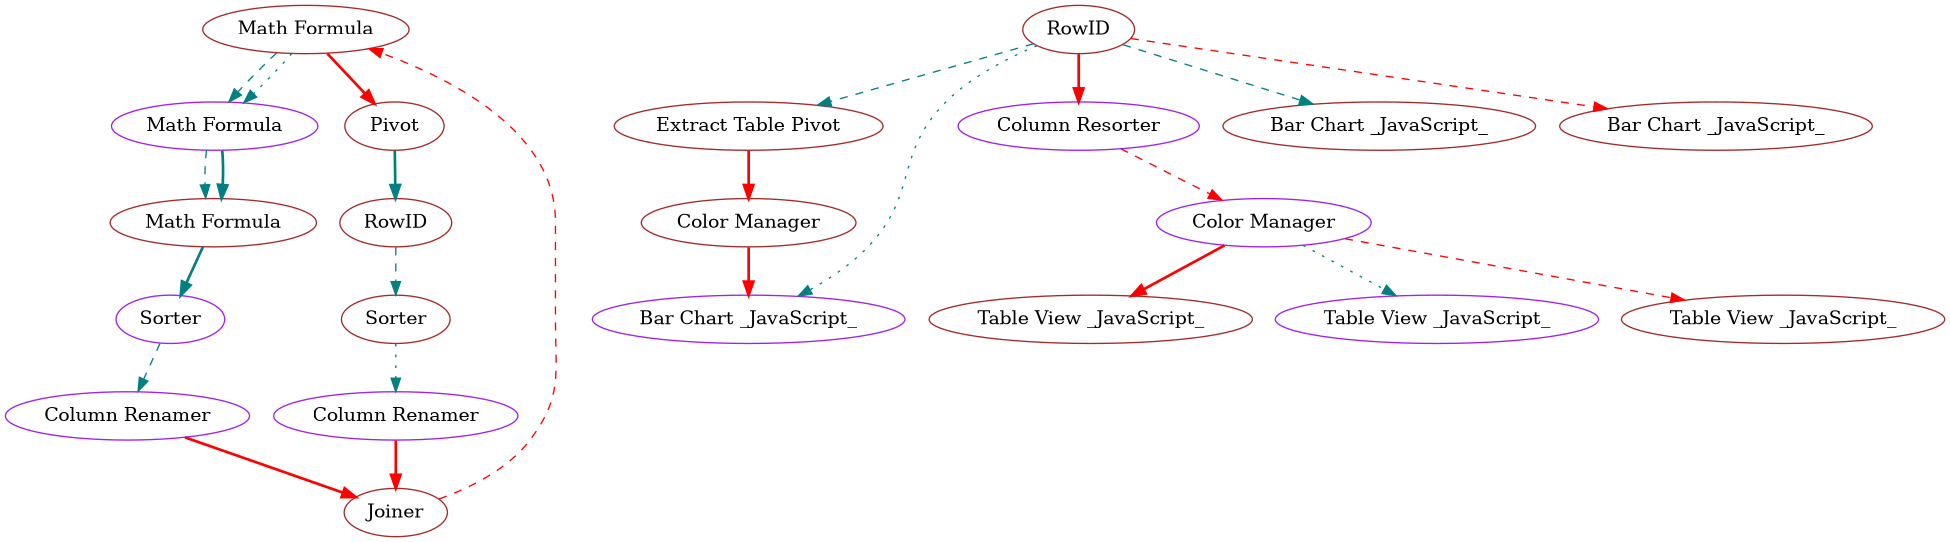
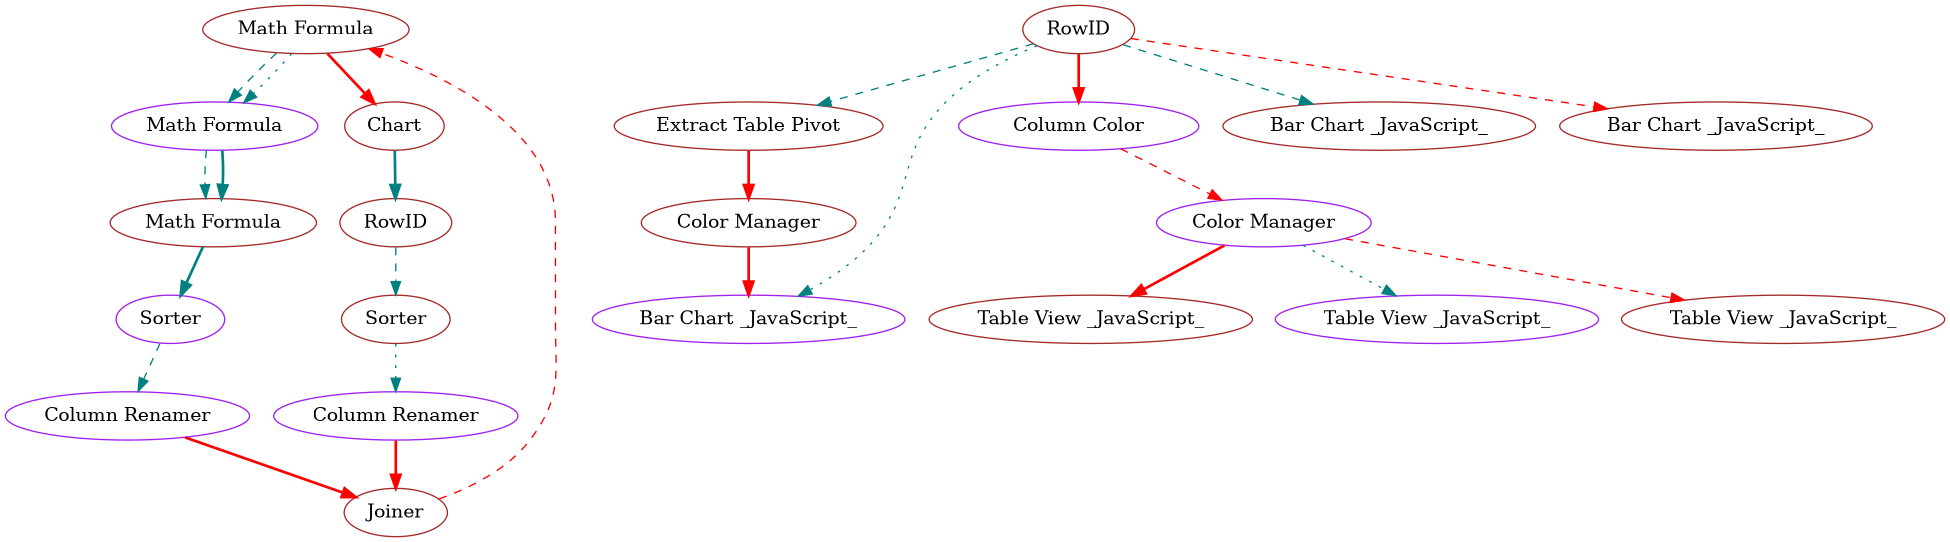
node "Pivot": label "Pivot" -> "Chart"
node "Column Resorter": label "Column Resorter" -> "Column Color"
